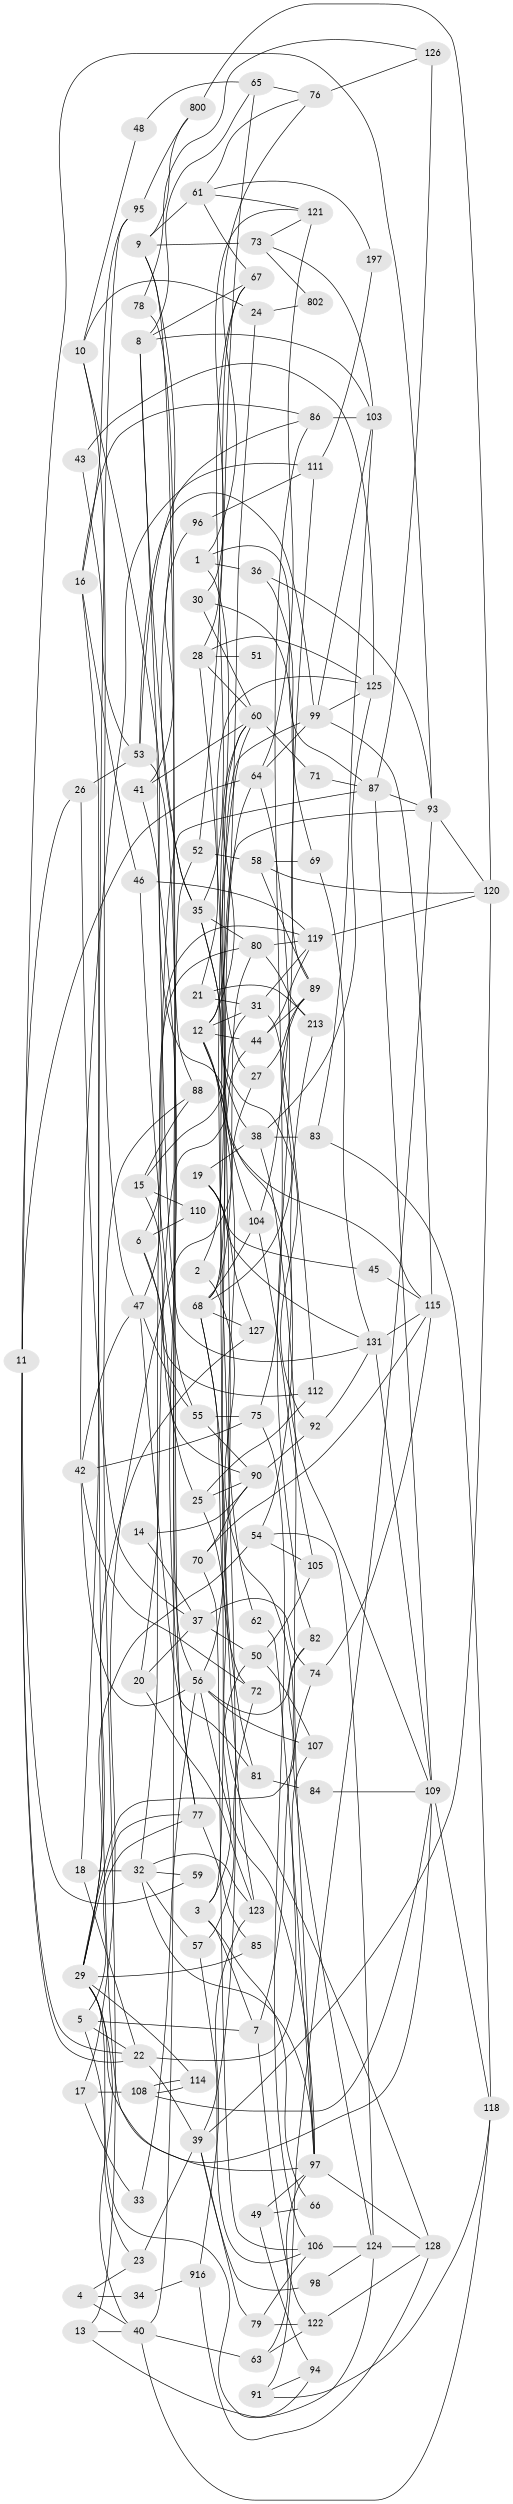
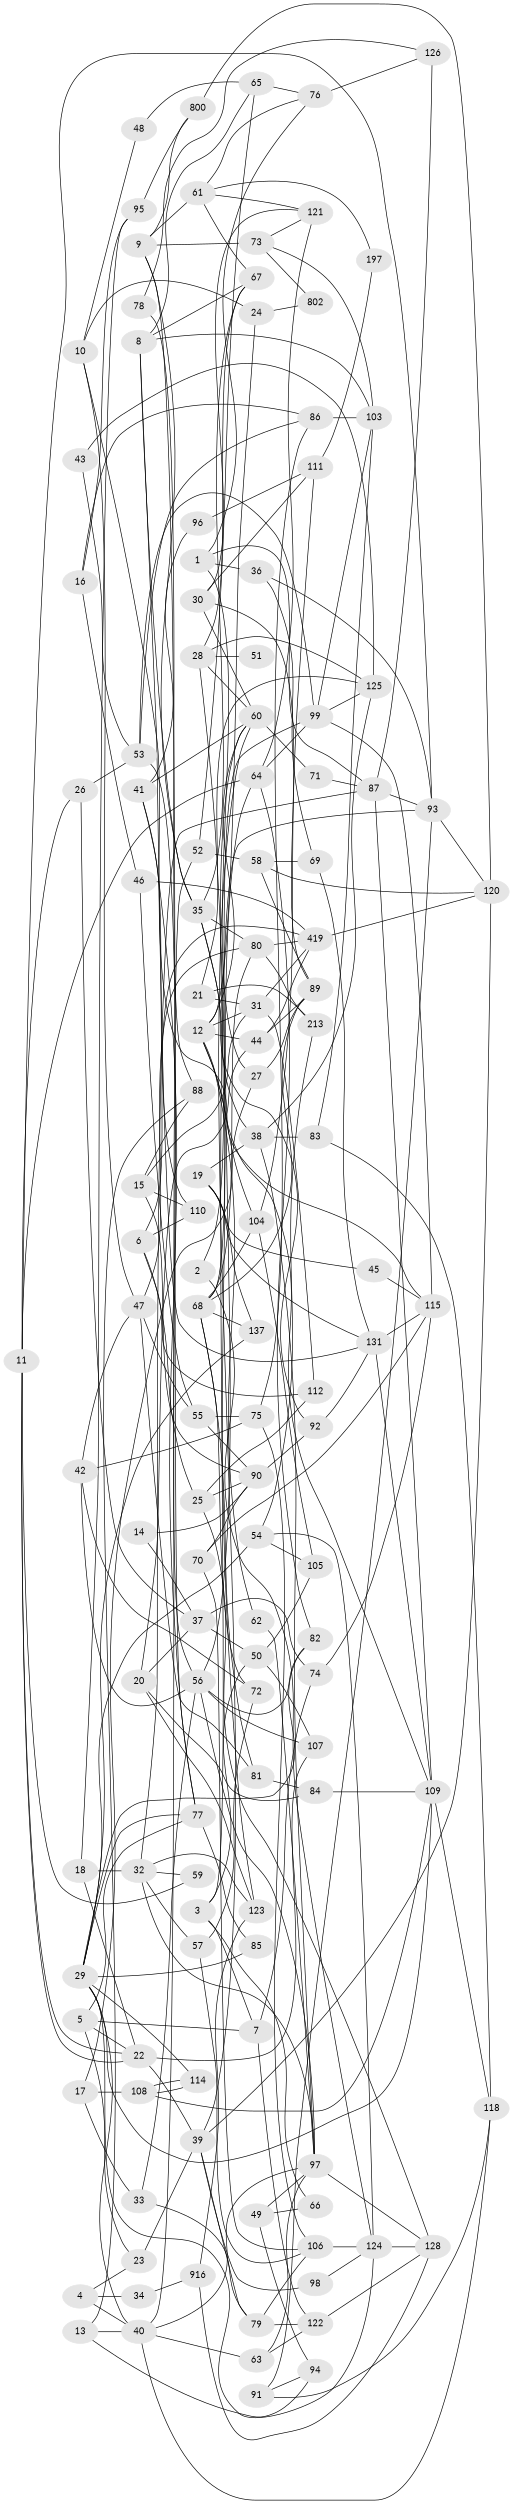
edge "111" -- "42": now "111" -- "30"
node "119": label "119" -> "419"
edge "41" -- "110": added
node "127": label "127" -> "137"
edge "16" -- "97": now "40" -- "97"
edge "20" -- "84": added
edge "33" -- "79": added
